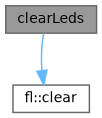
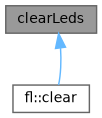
edge "clearLeds" -> "fl::clear": reversed
